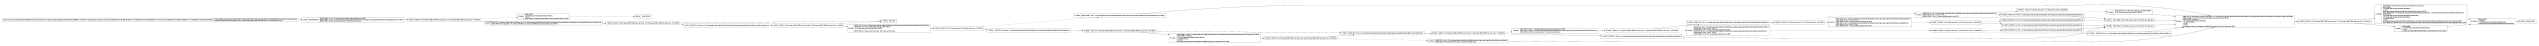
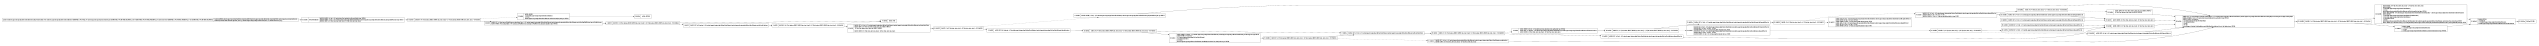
node "33: 0x0081": removed
